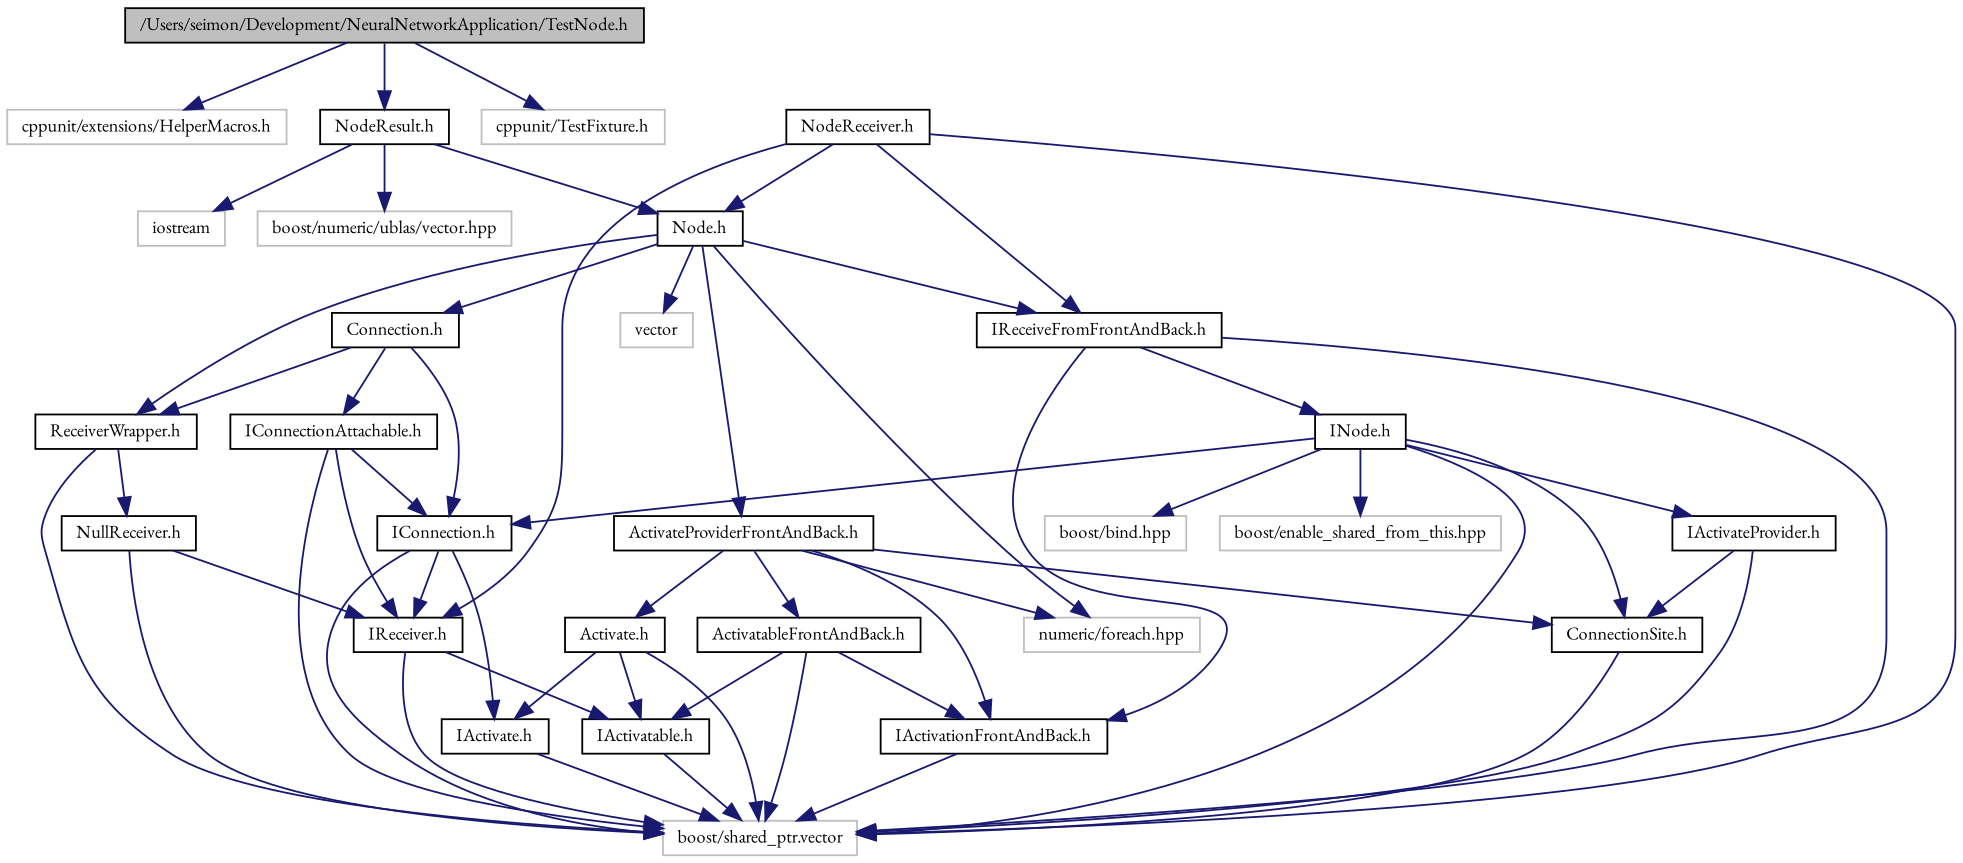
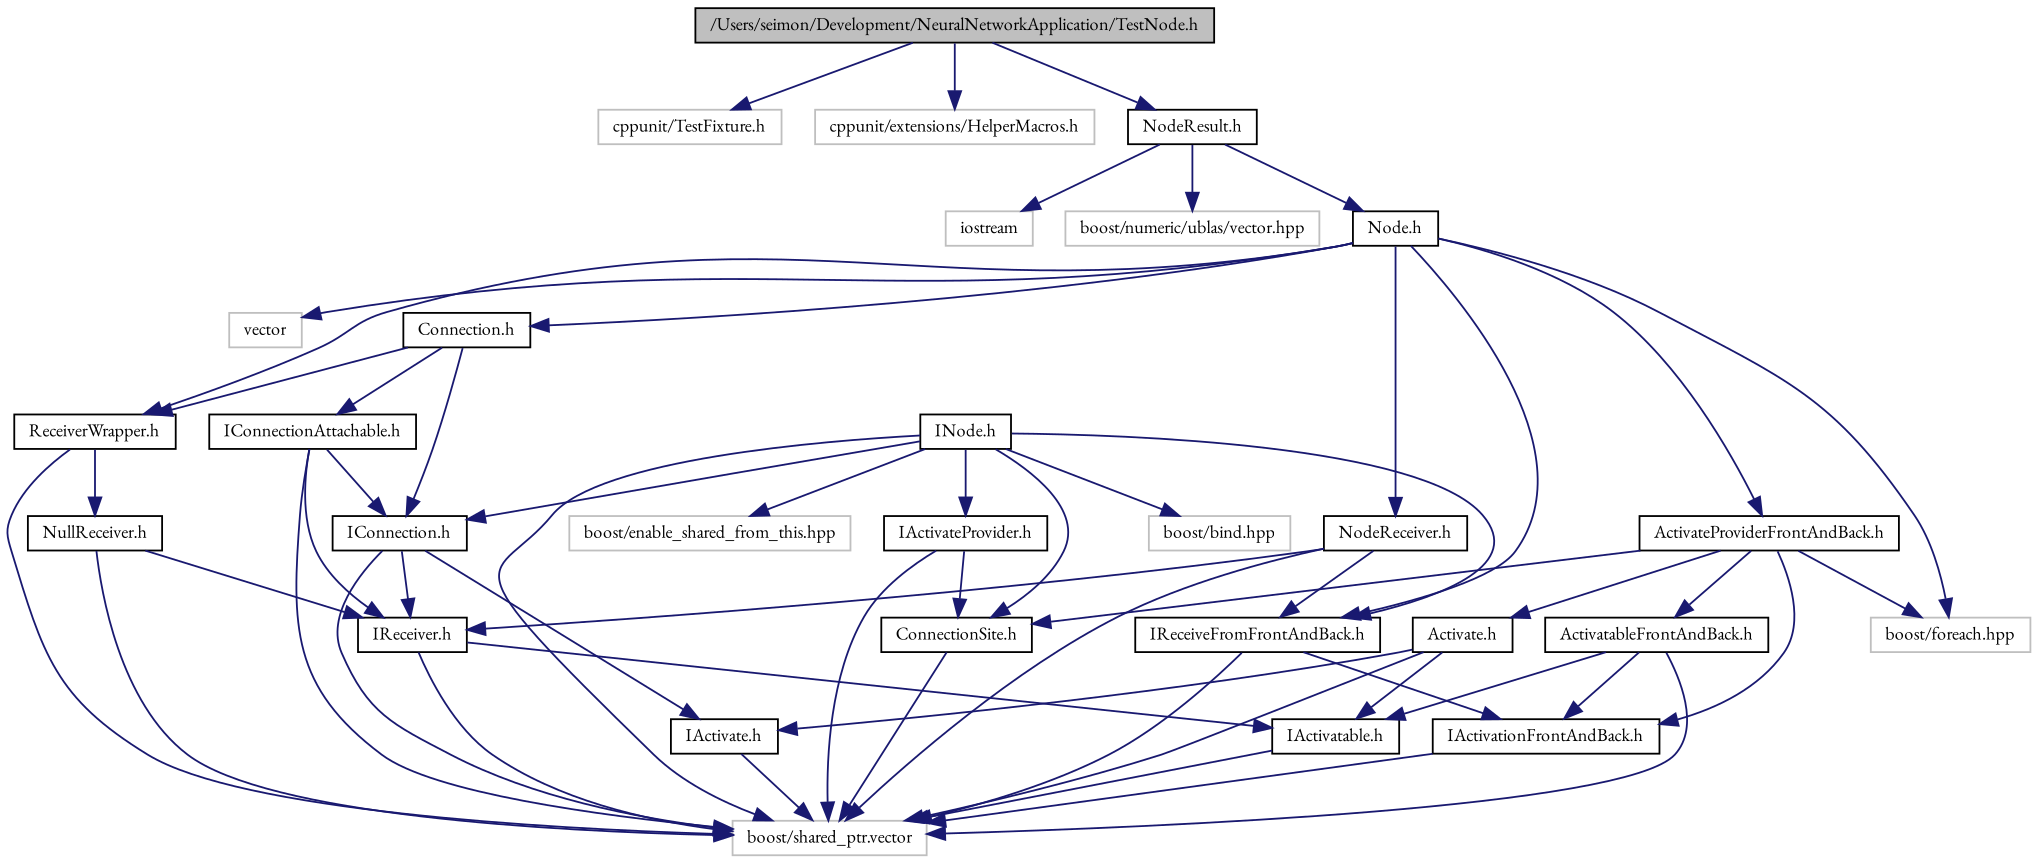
edge "NodeReceiver.h" -> "Node.h": reversed
edge "IReceiveFromFrontAndBack.h" -> "INode.h": reversed
node "numeric/foreach.hpp": label "numeric/foreach.hpp" -> "boost/foreach.hpp"
